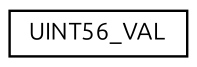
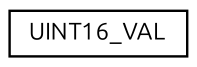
node "UINT56_VAL": label "UINT56_VAL" -> "UINT16_VAL"
